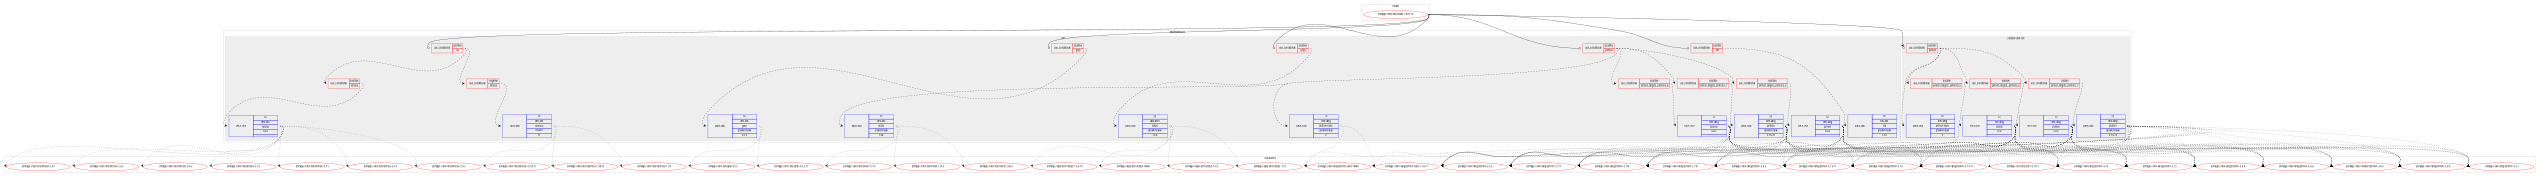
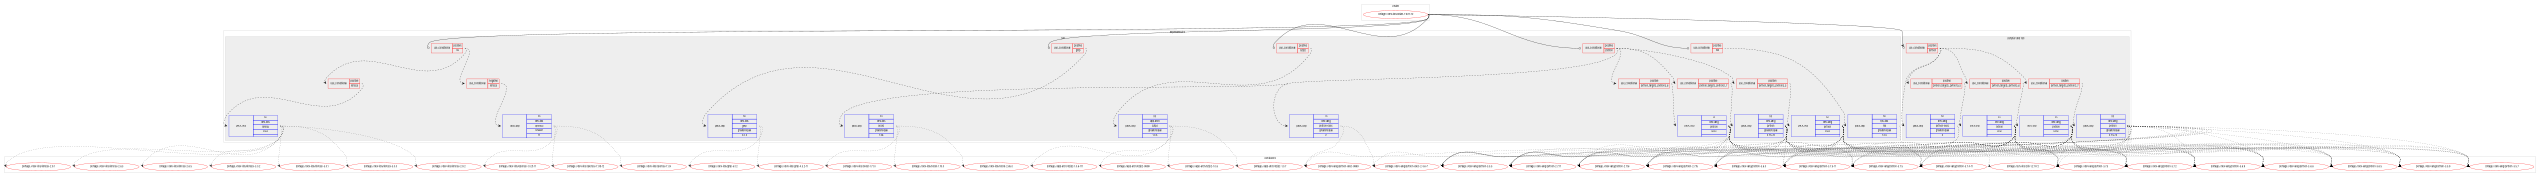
node "portage://dev-smaller/python-3.6.5": label "portage://dev-smaller/python-3.6.5" -> "portage://dev-lang/python-3.6.5"
